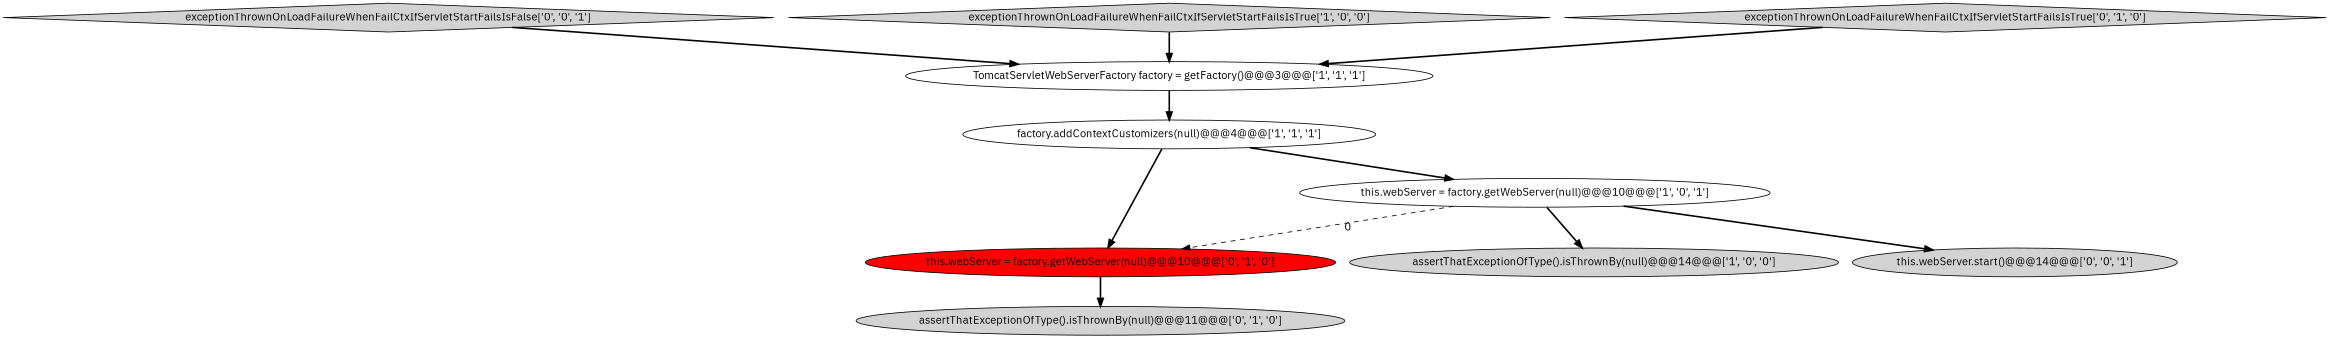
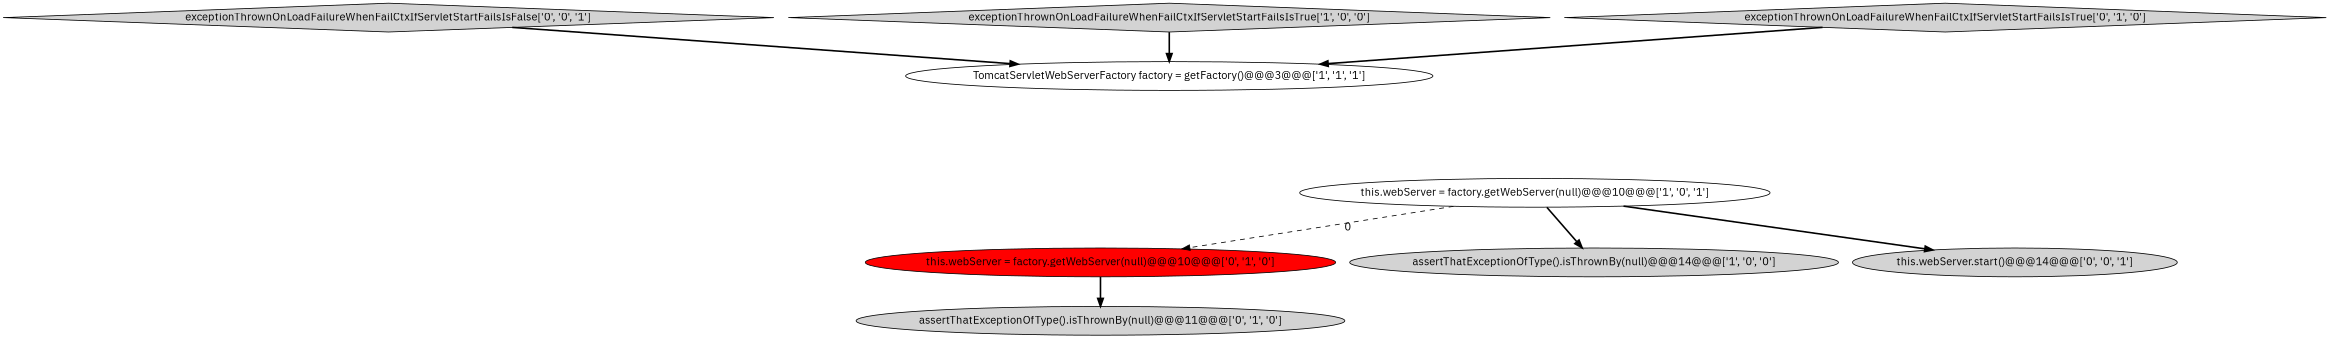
node "factory.addContextCustomizers(null)@@@4@@@['1', '1', '1']": removed
